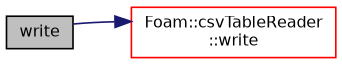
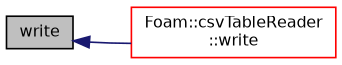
edge "write" -> "Foam::csvTableReader ::write": reversed
